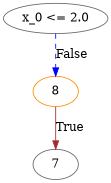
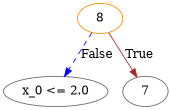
edge "x_0 <= 2.0" -> "8": reversed
